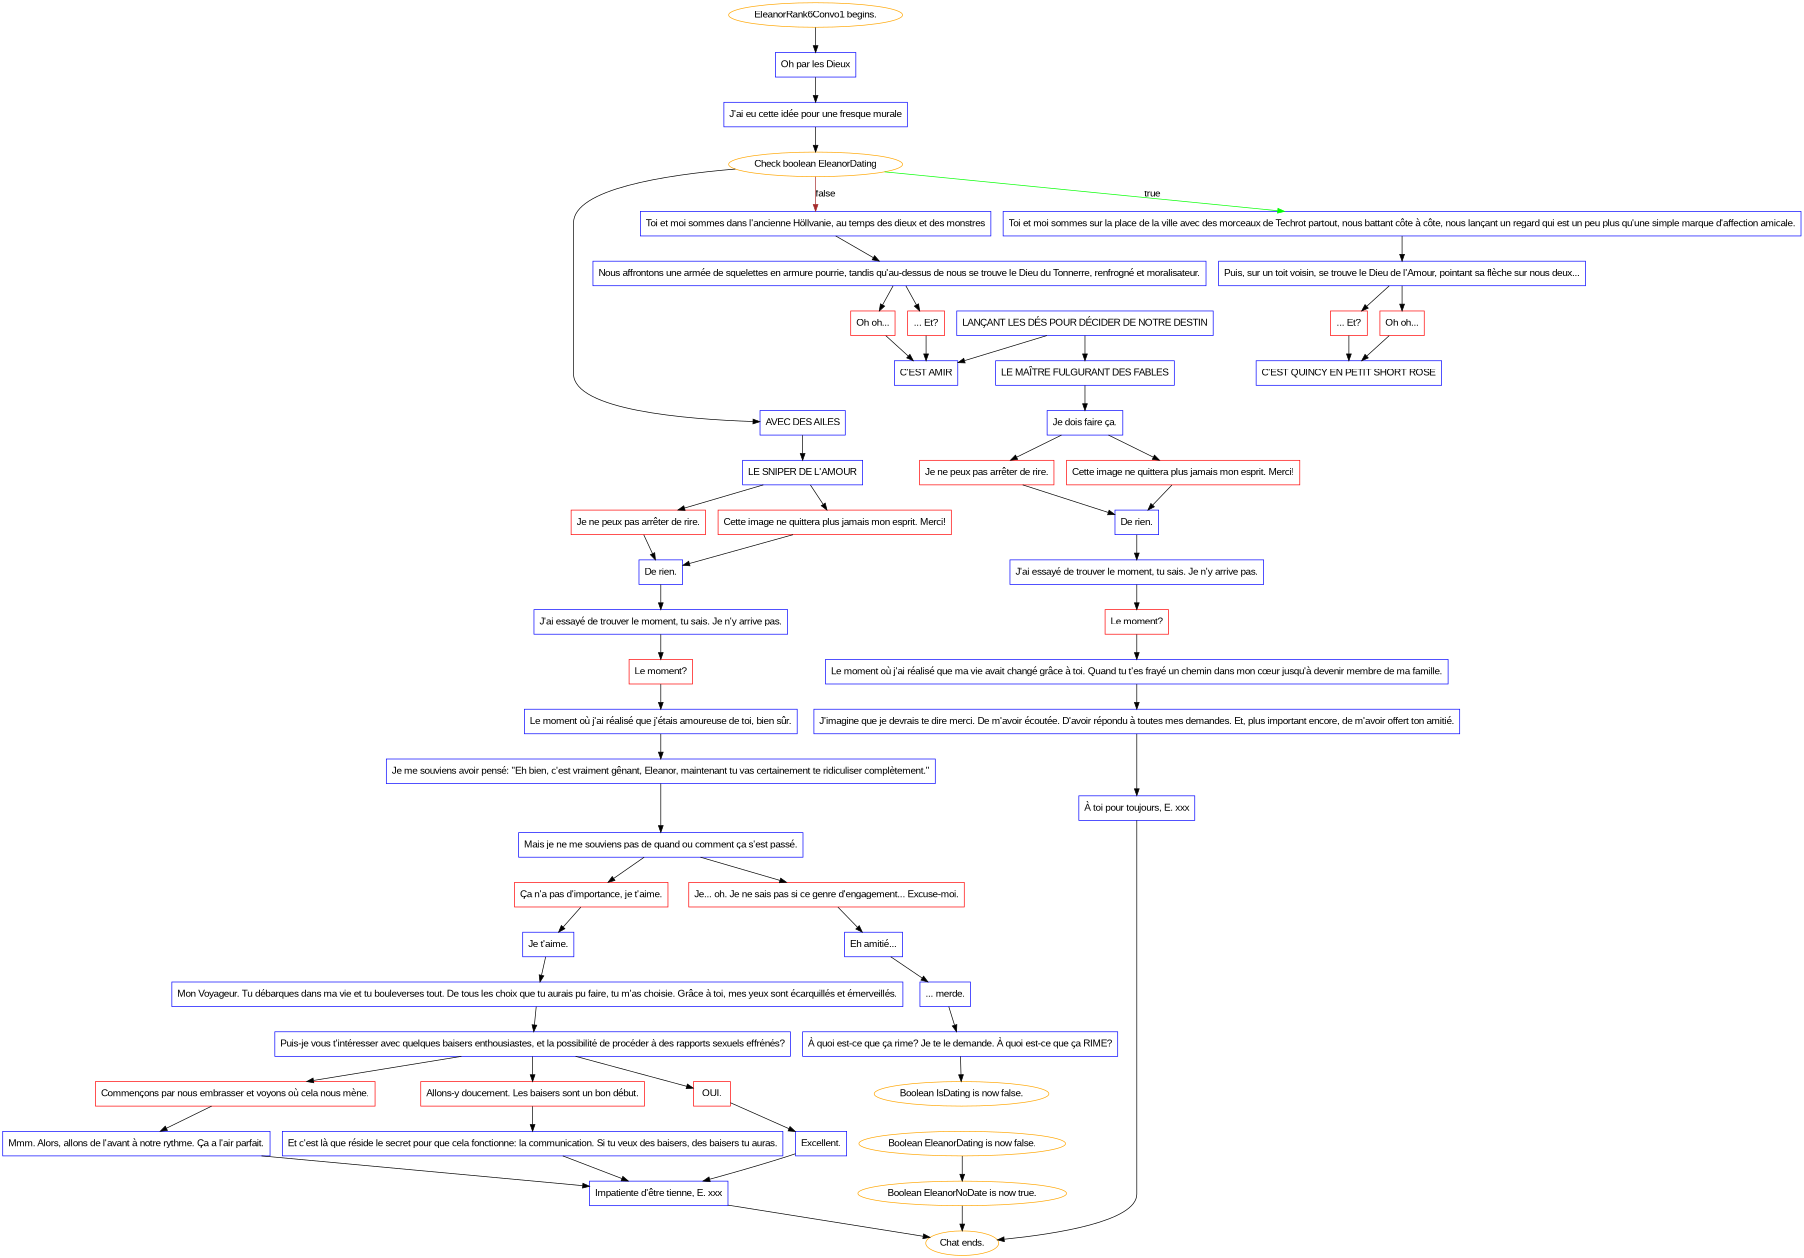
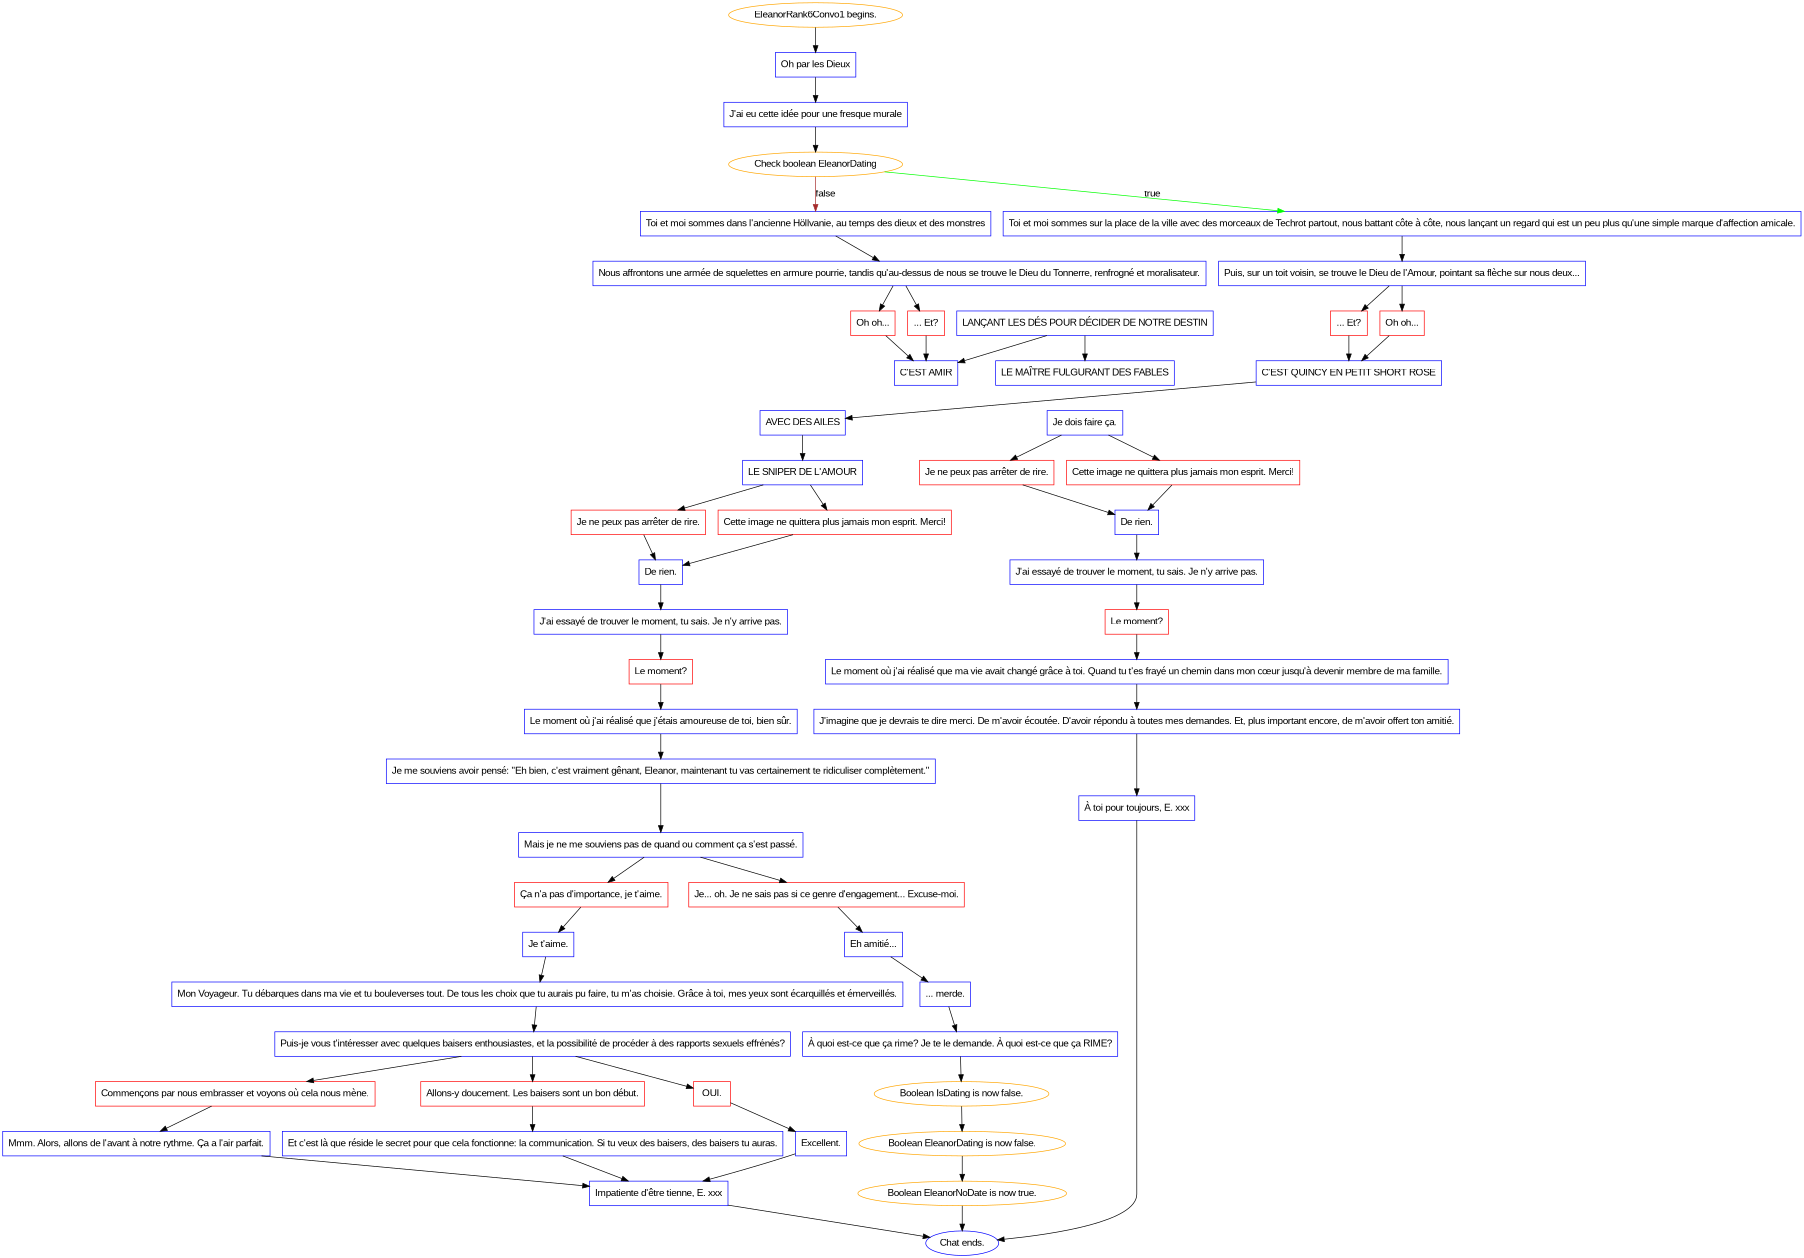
edge "Check boolean EleanorDating" -> "AVEC DES AILES": now "C'EST QUINCY EN PETIT SHORT ROSE" -> "AVEC DES AILES"
edge "LE MAÎTRE FULGURANT DES FABLES" -> "Je dois faire ça.": removed
edge "Boolean IsDating is now false." -> "Boolean EleanorDating is now false.": added
node "Chat ends.": color orange -> blue
